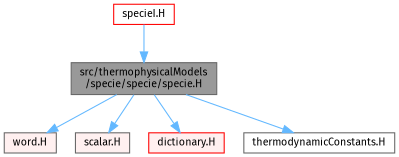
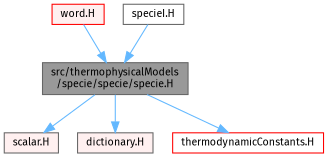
node "specieI.H": color red -> grey40
edge "src/thermophysicalModels /specie/specie/specie.H" -> "word.H": reversed
node "word.H": color grey40 -> red
node "dictionary.H": color red -> grey40
node "thermodynamicConstants.H": color grey40 -> red
